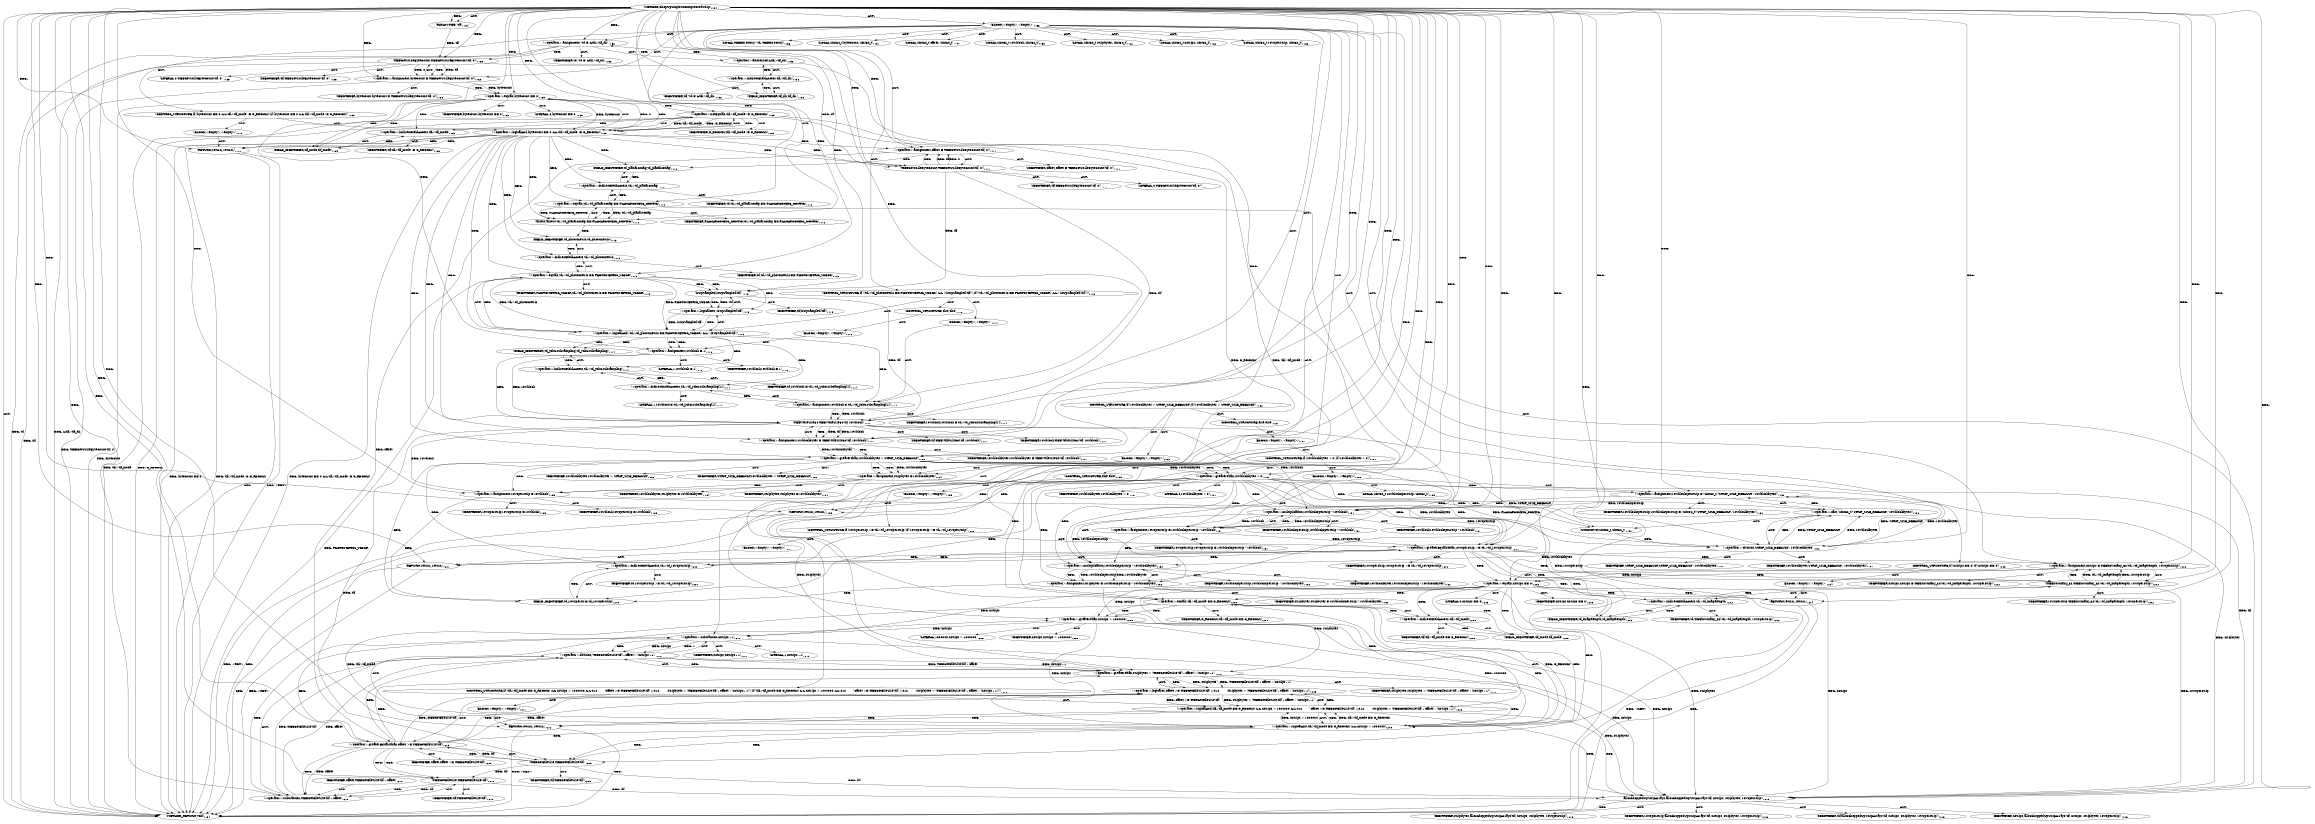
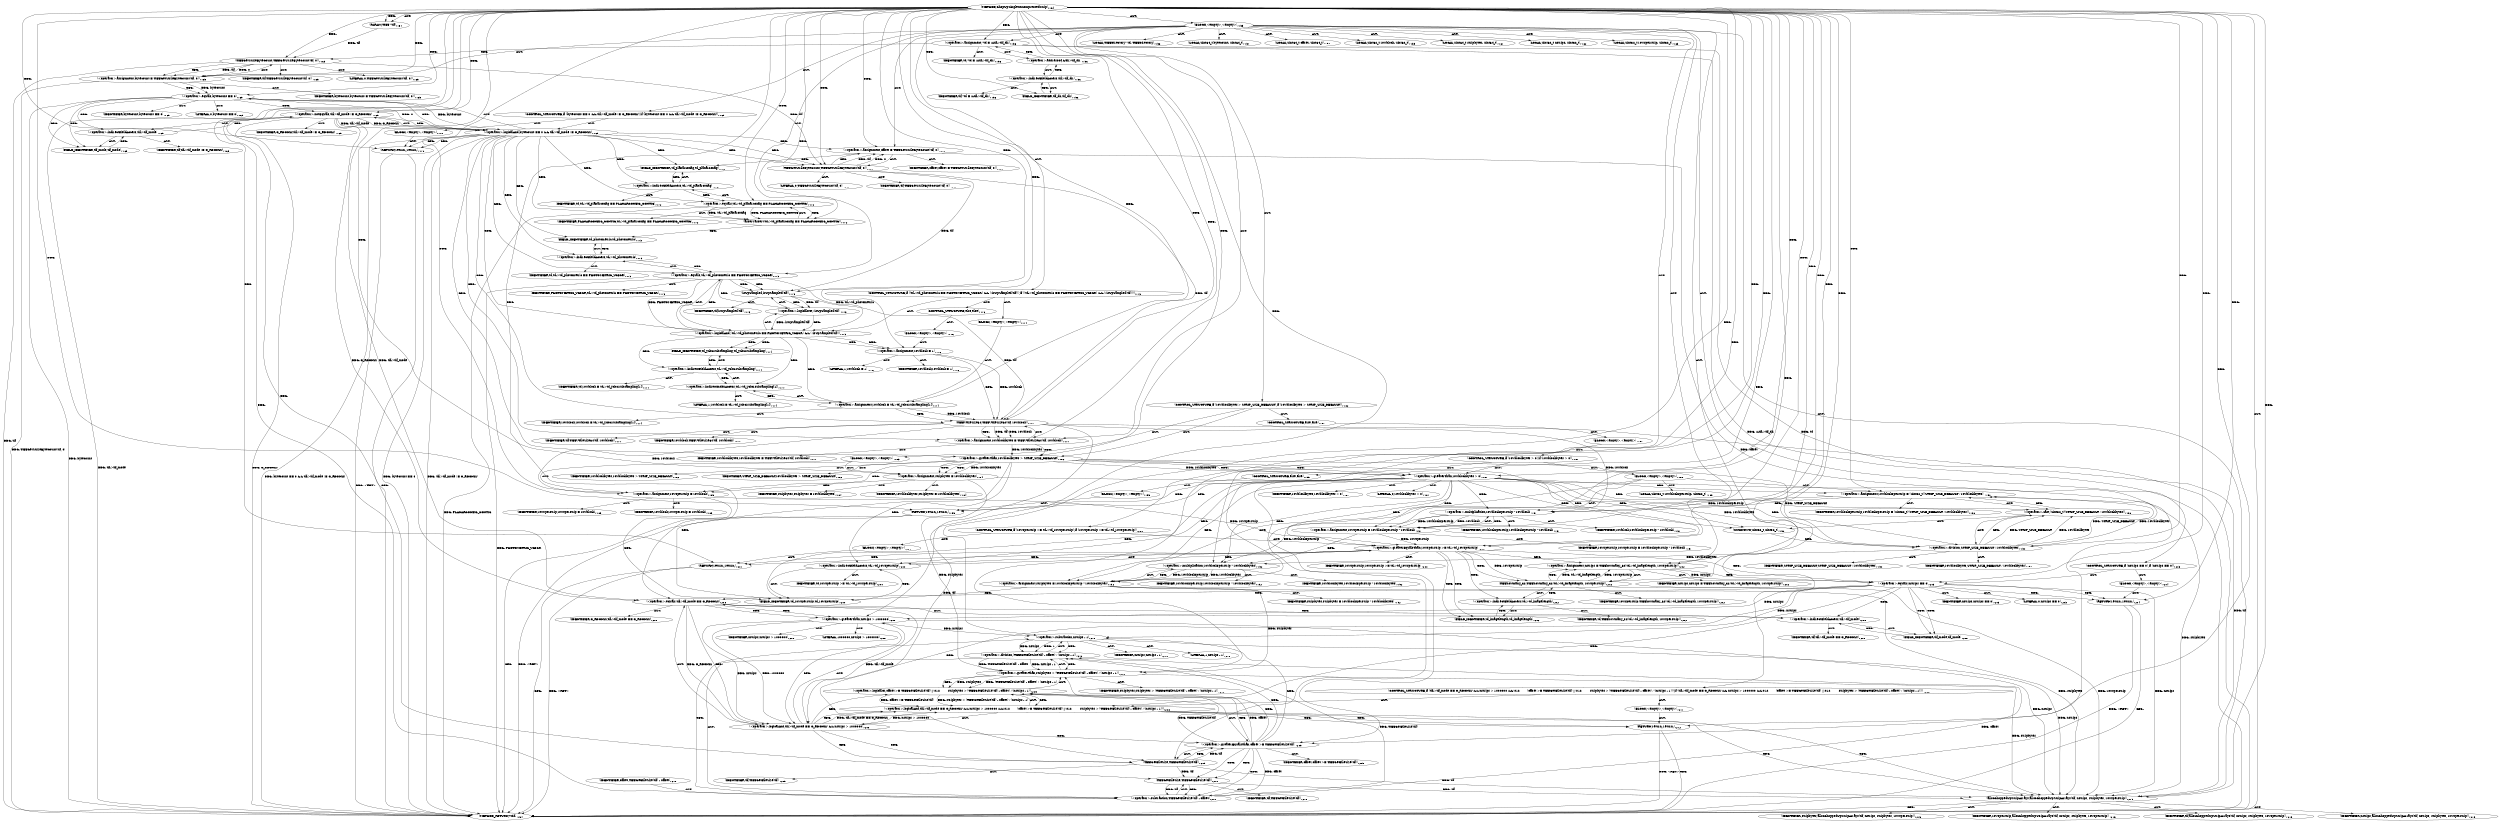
edge "(<operator>.addressOf,&tif->tif_dir)" -> "(<operator>.greaterThan,rowblockbytes > 0)": now "(METHOD,ChopUpSingleUncompressedStrip)" -> "(<operator>.greaterThan,rowblockbytes > 0)"
